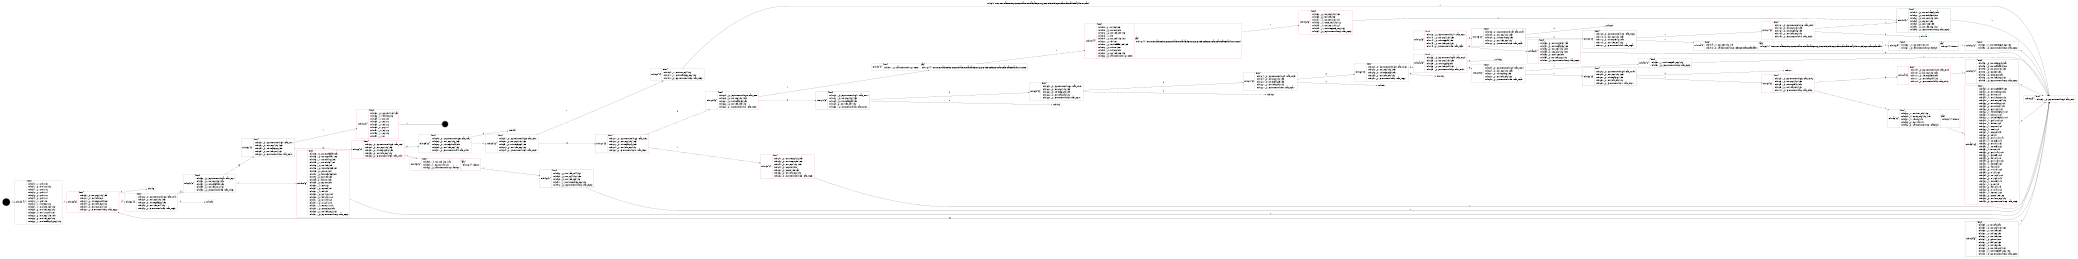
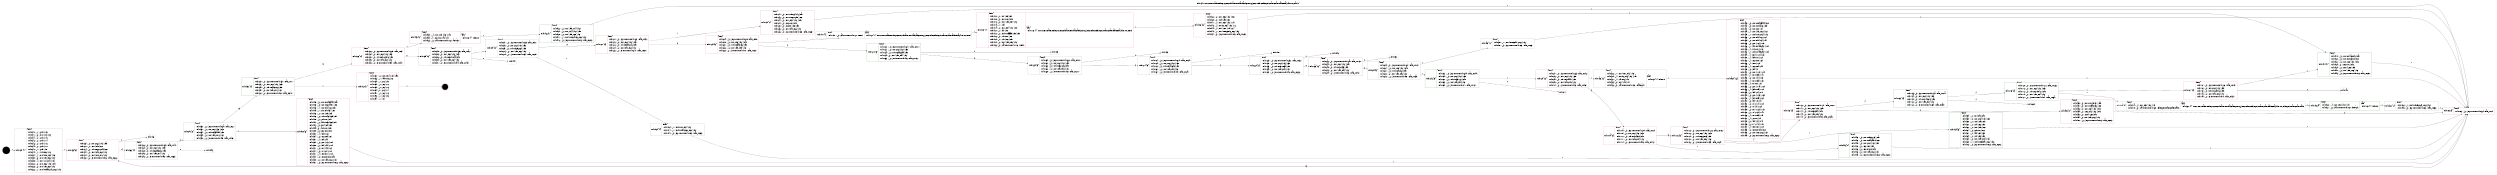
node "0x401723 [25]": added
